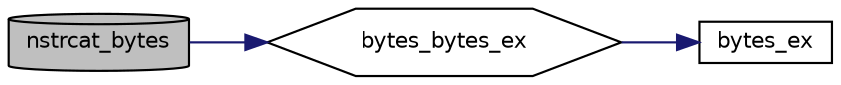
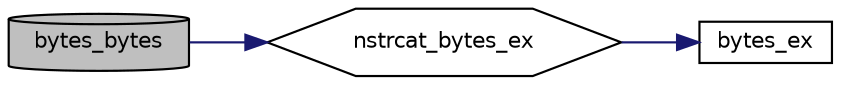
node "nstrcat_bytes": label "nstrcat_bytes" -> "bytes_bytes"
node "bytes_bytes_ex": label "bytes_bytes_ex" -> "nstrcat_bytes_ex"
